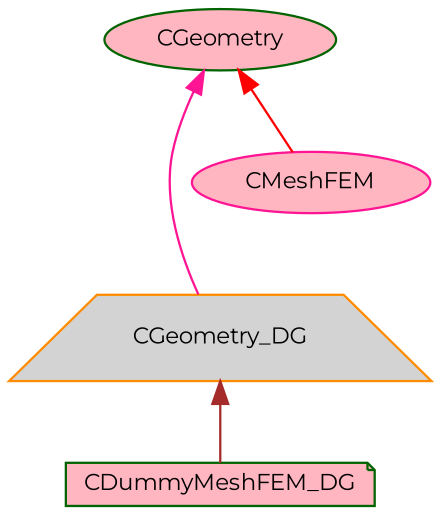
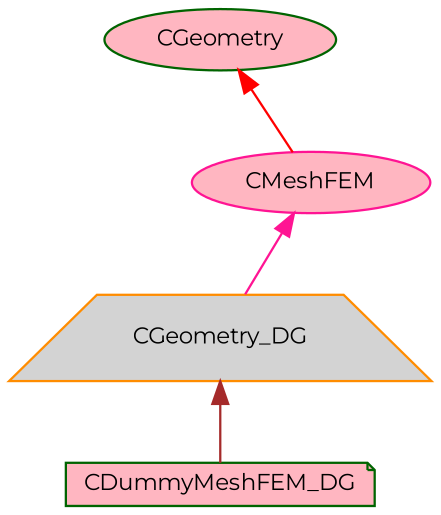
edge "CGeometry_DG" -> "CGeometry": now "CGeometry_DG" -> "CMeshFEM"
